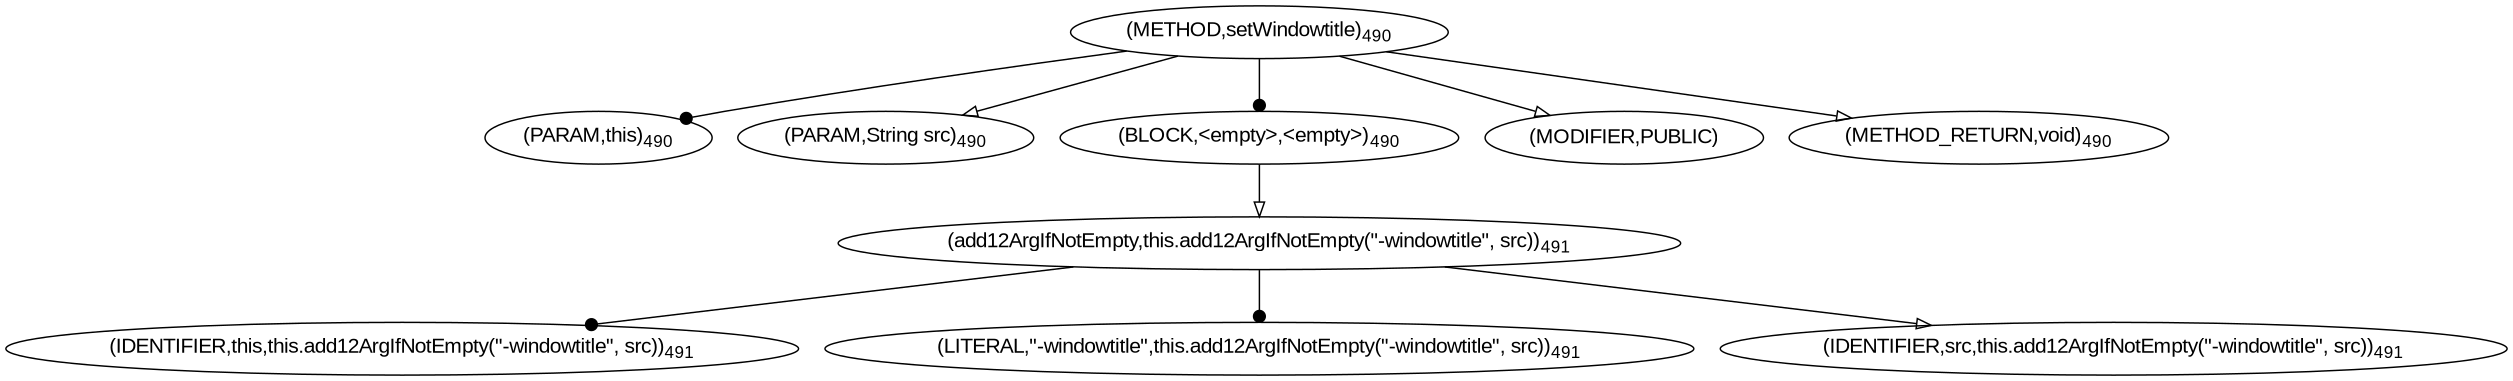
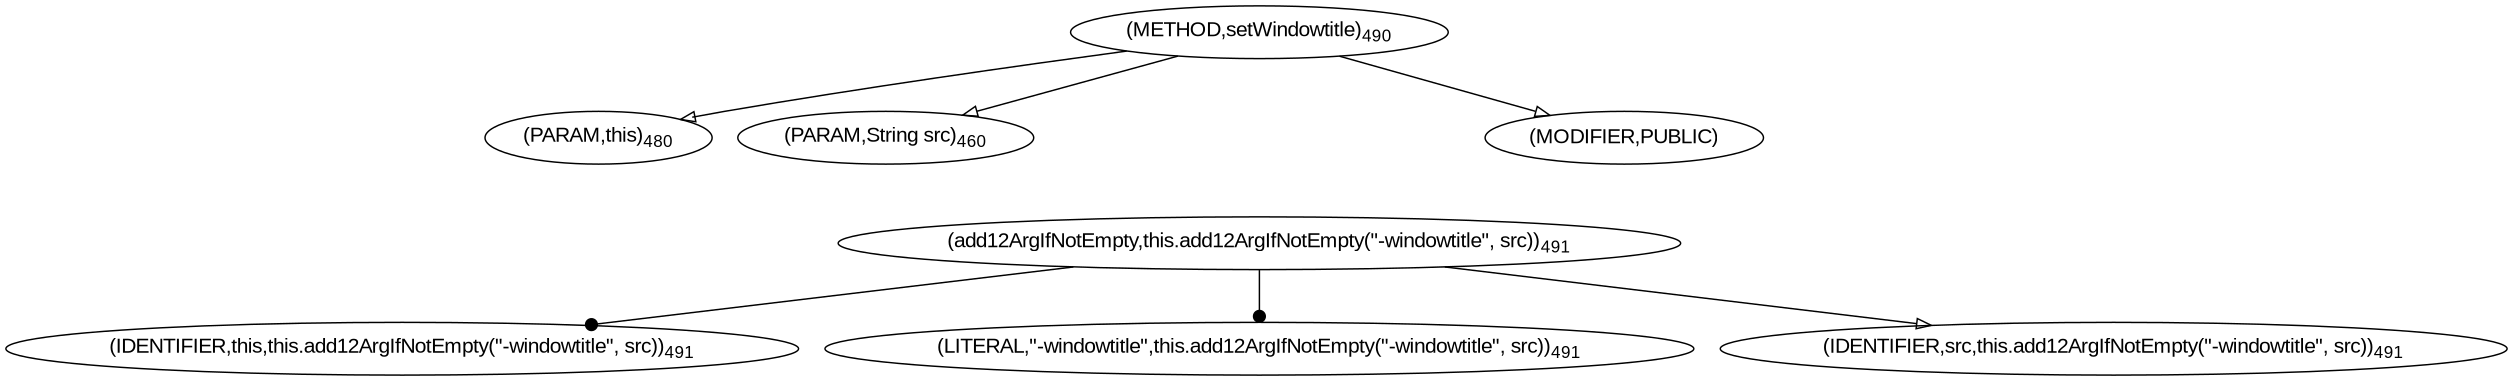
edge "(METHOD,setWindowtitle)" -> "(PARAM,this)": arrowhead dot -> onormal
node "(PARAM,this)": text "490" -> "480"
node "(PARAM,String src)": text "490" -> "460"
node "(BLOCK,<empty>,<empty>)": removed
node "(METHOD_RETURN,void)": removed
